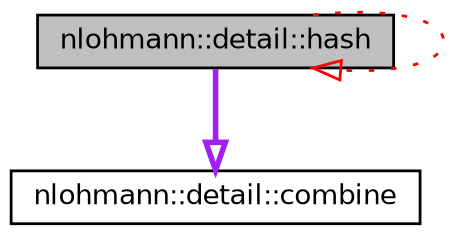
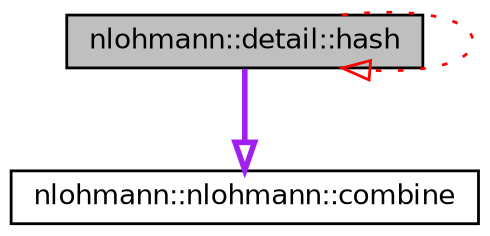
node "nlohmann::detail::combine": label "nlohmann::detail::combine" -> "nlohmann::nlohmann::combine"
